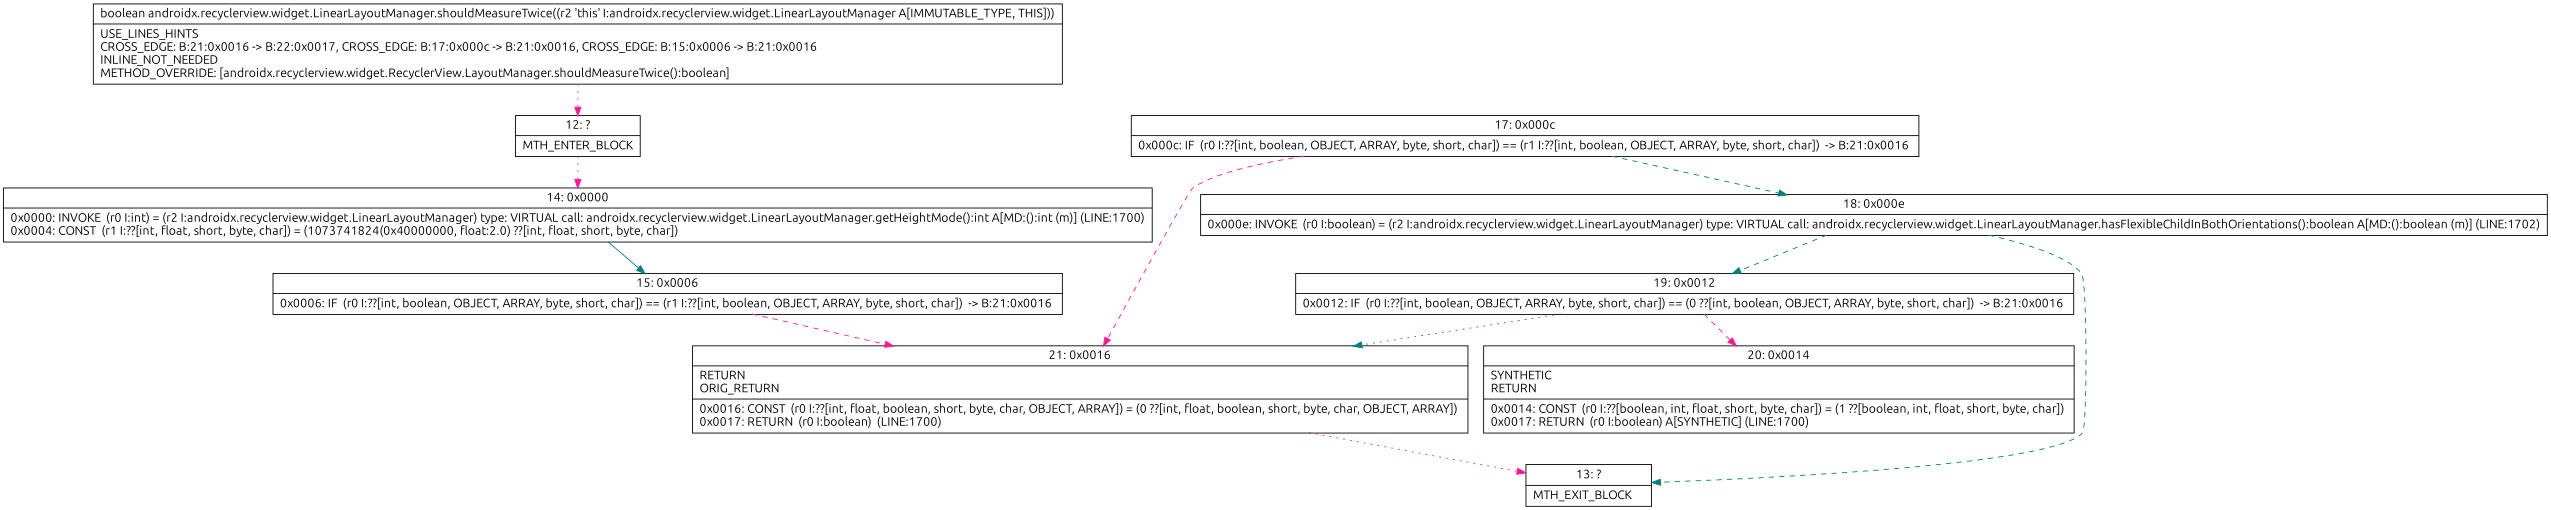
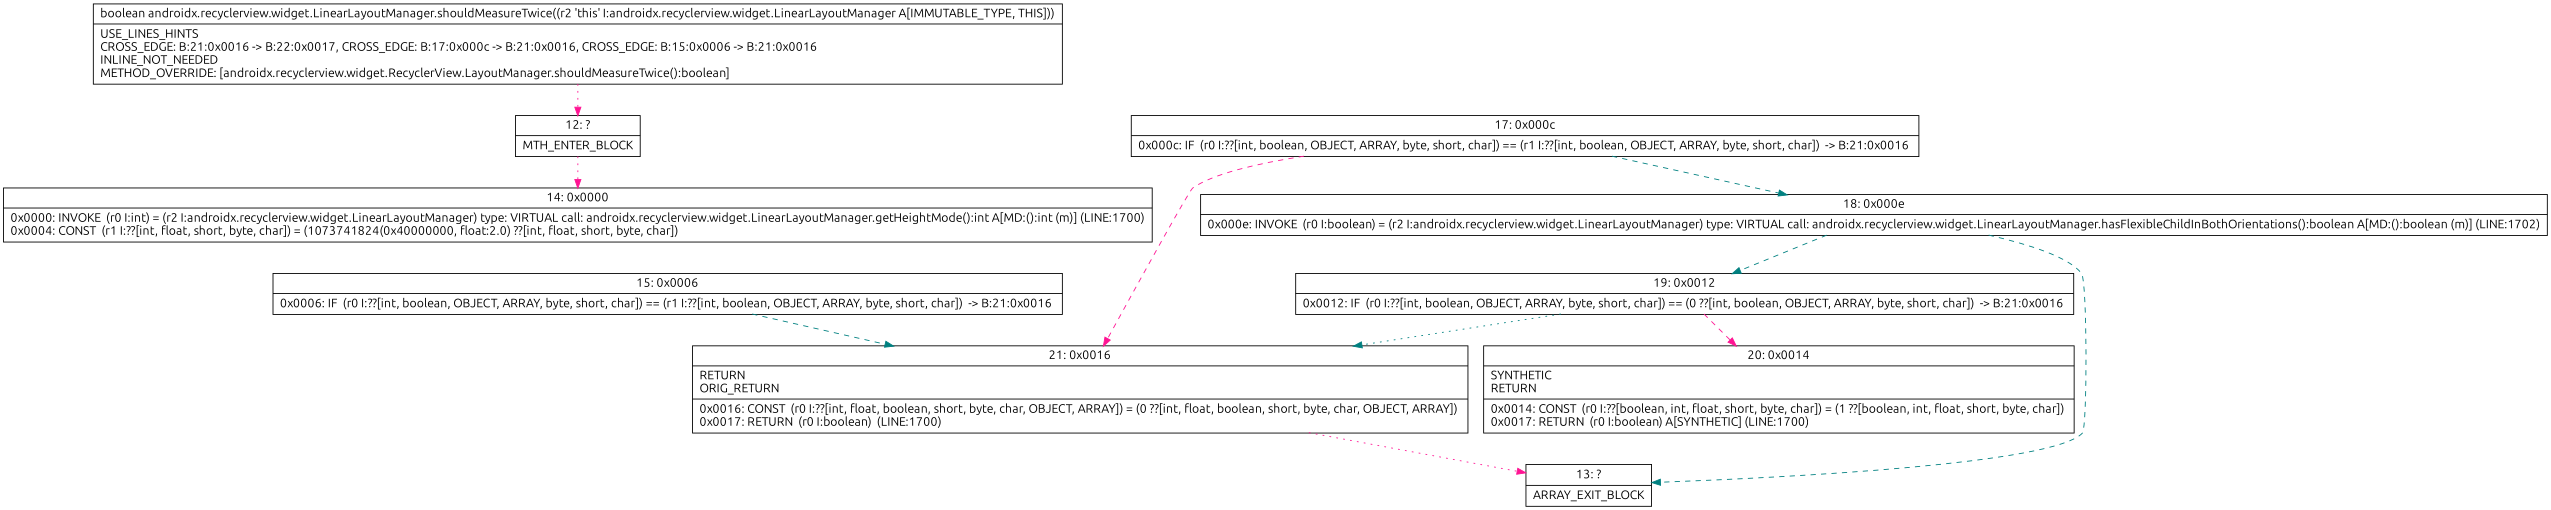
edge "14: 0x0000" -> "15: 0x0006": removed
edge "15: 0x0006" -> "21: 0x0016": color deeppink -> teal
node "13: ?": text "MTH_EXIT_BLOCK" -> "ARRAY_EXIT_BLOCK"
